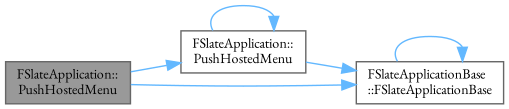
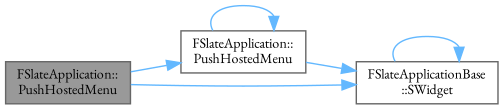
node "FSlateApplicationBase ::FSlateApplicationBase": label "FSlateApplicationBase ::FSlateApplicationBase" -> "FSlateApplicationBase ::SWidget"
